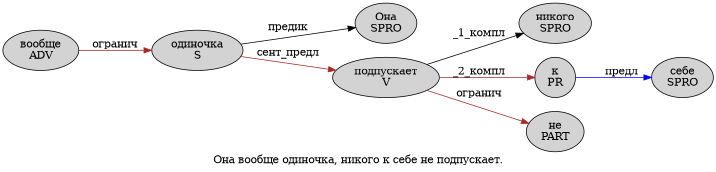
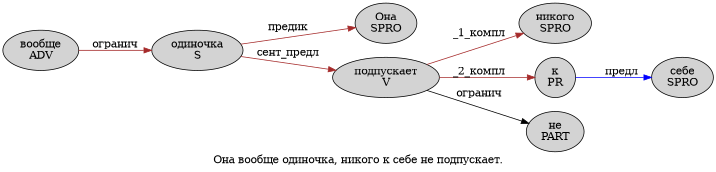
edge "одиночка S" -> "Она SPRO": color black -> brown
edge "подпускает V" -> "никого SPRO": color black -> brown
edge "подпускает V" -> "не PART": color brown -> black
